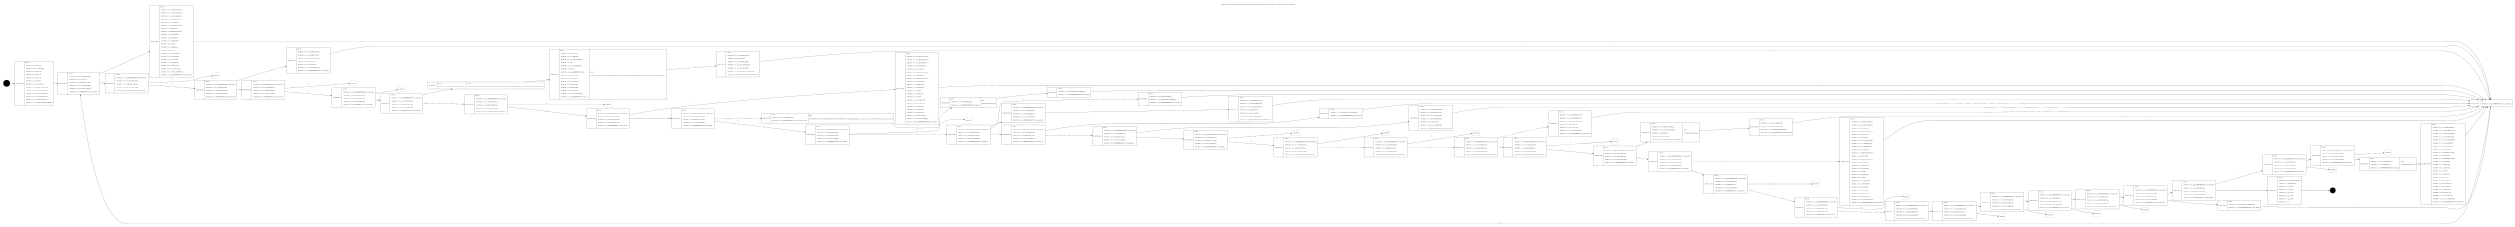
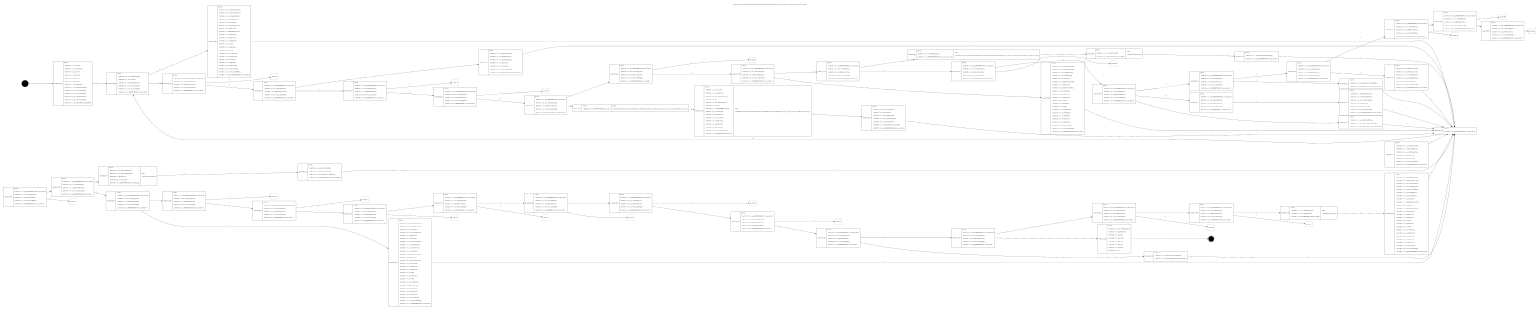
node "0x401618 [25]": removed
node "0x401aac": added
